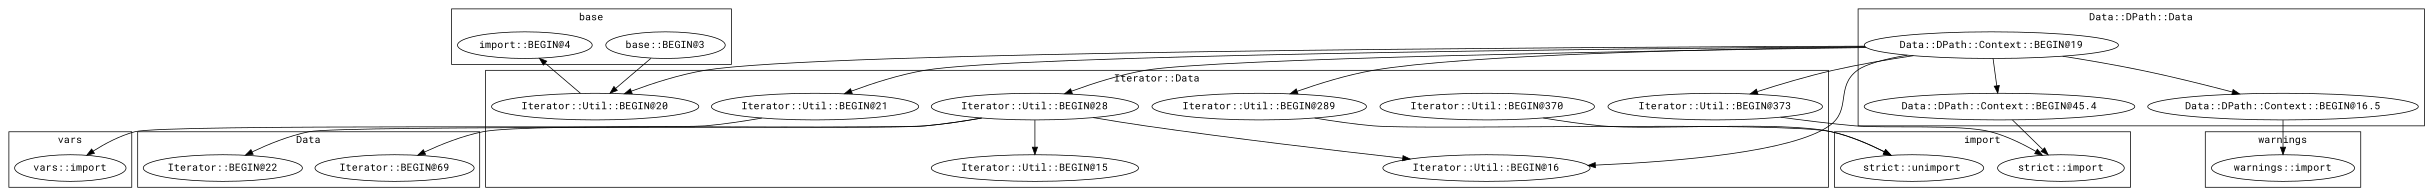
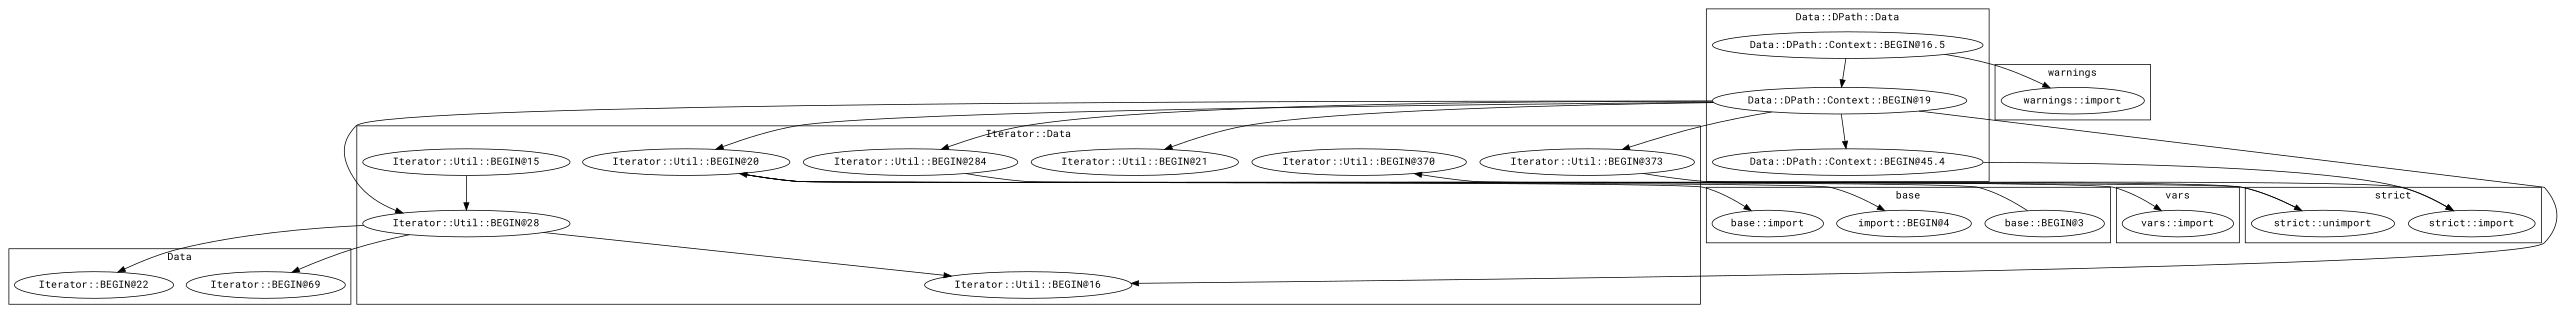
edge "Data::DPath::Context::BEGIN@19" -> "Data::DPath::Context::BEGIN@16.5": reversed
node "Iterator::Util::BEGIN@289": label "Iterator::Util::BEGIN@289" -> "Iterator::Util::BEGIN@284"
edge "Iterator::Util::BEGIN@370" -> "strict::unimport": reversed
edge "Iterator::Util::BEGIN@21" -> "vars::import": now "Iterator::Util::BEGIN@20" -> "vars::import"
edge "Iterator::Util::BEGIN@28" -> "Iterator::Util::BEGIN@15": reversed
cluster "import": label "import" -> "strict"
node "base::import": added
